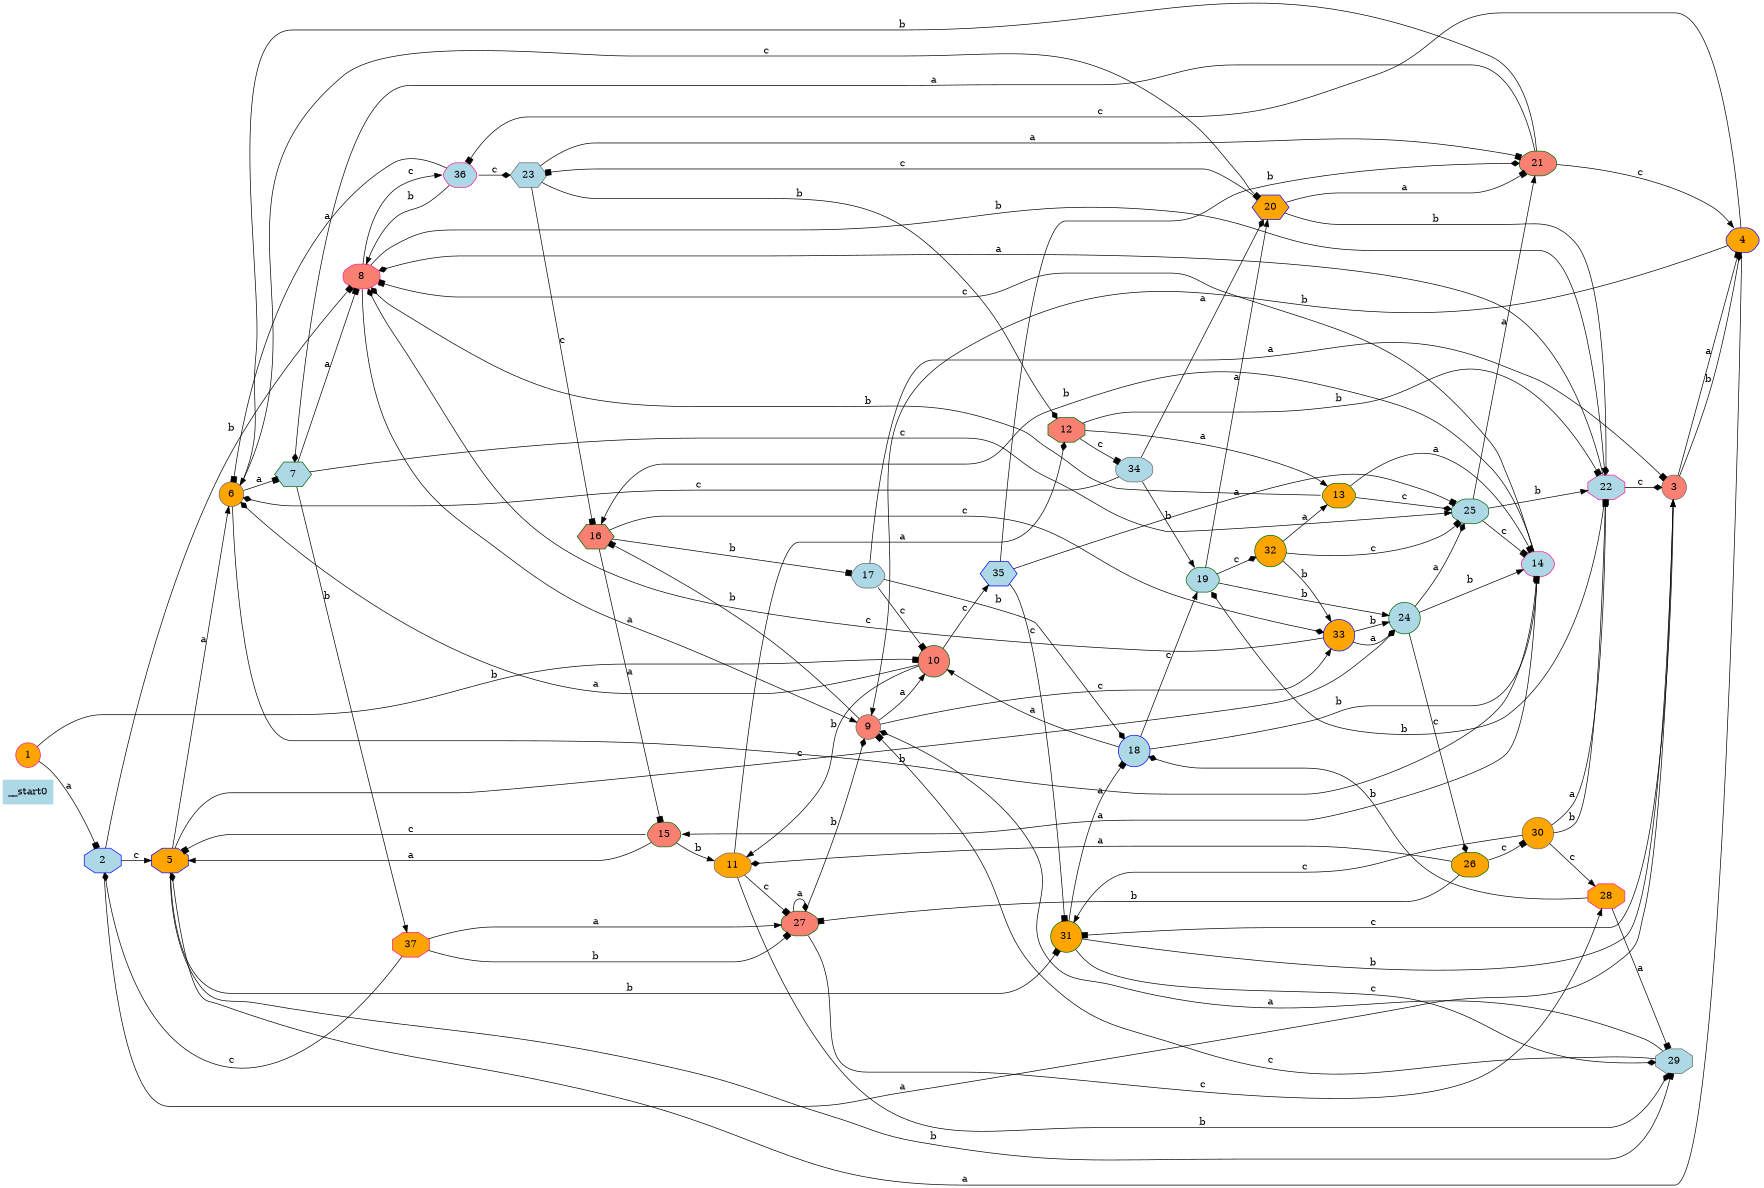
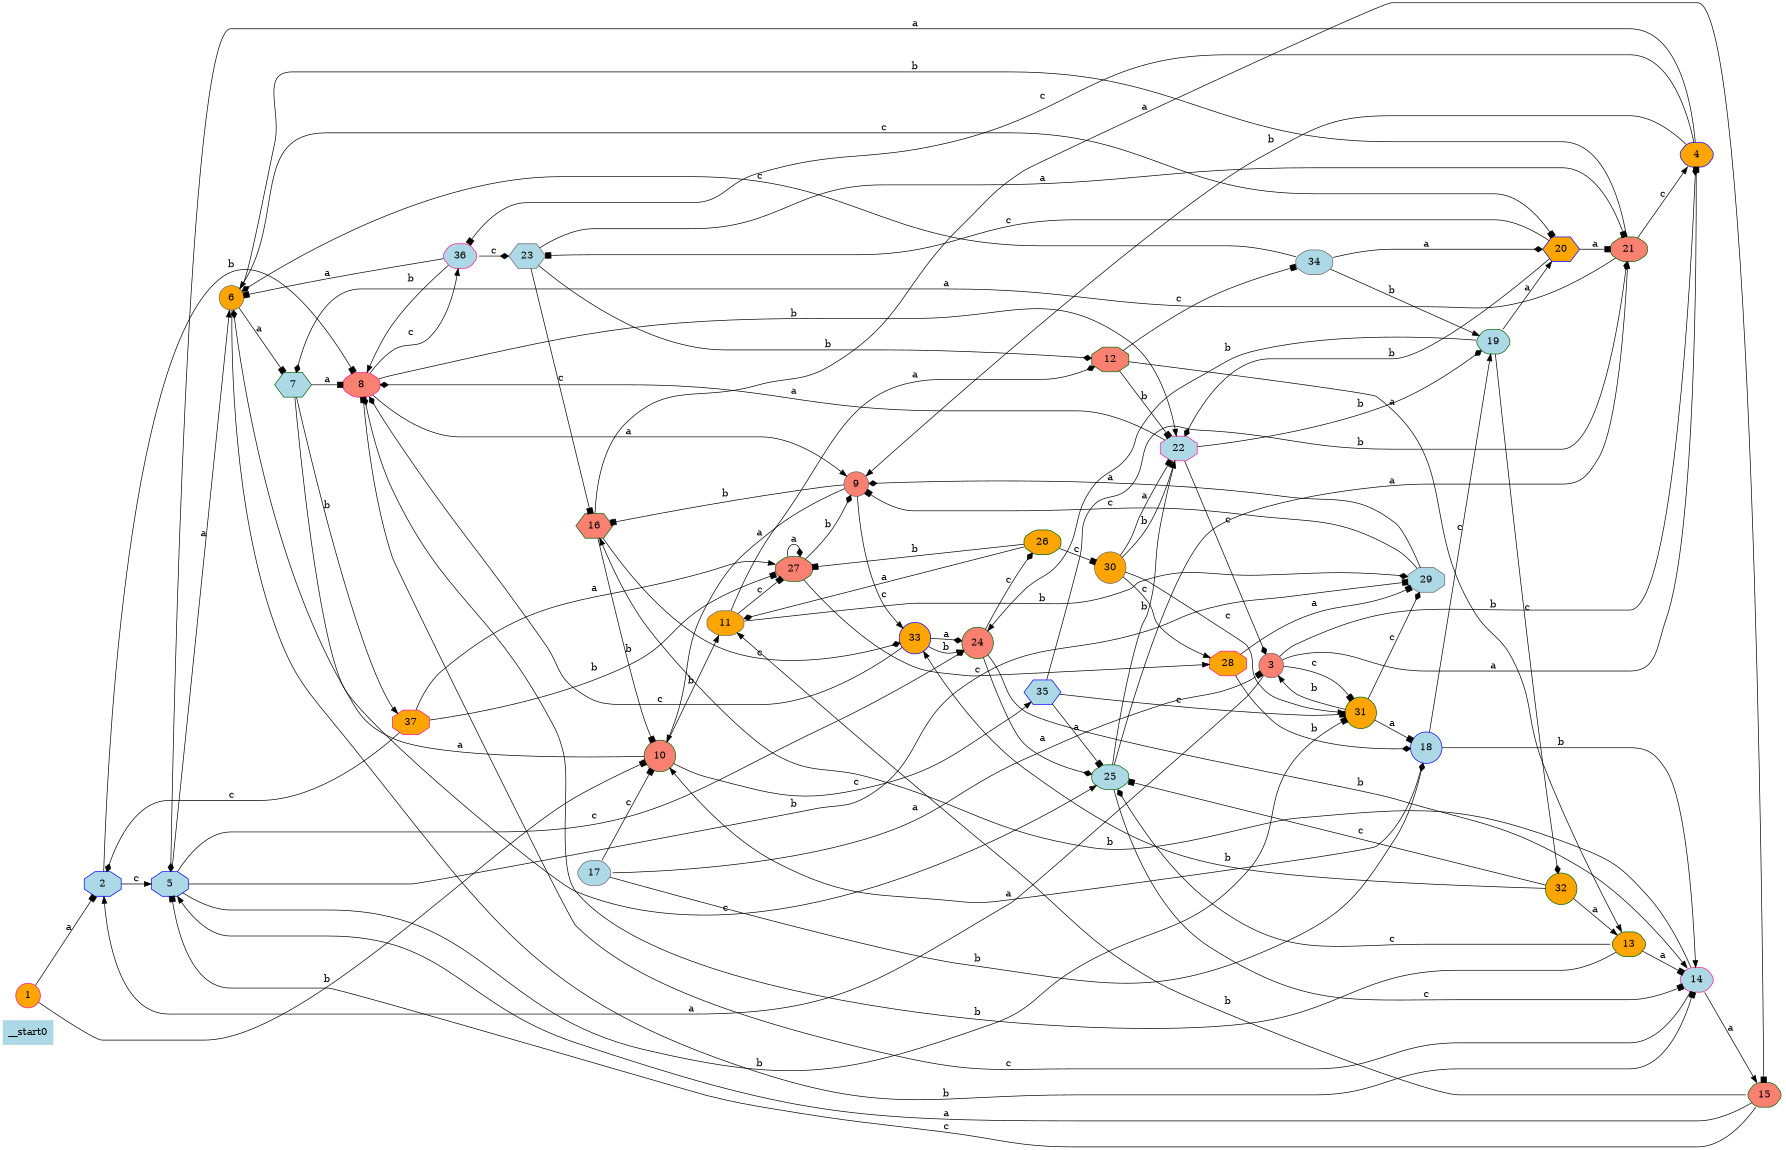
edge "16" -> "17": now "16" -> "10"
node "24": fillcolor lightblue -> salmon
node "5": fillcolor orange -> lightblue
edge "2" -> "3": reversed
